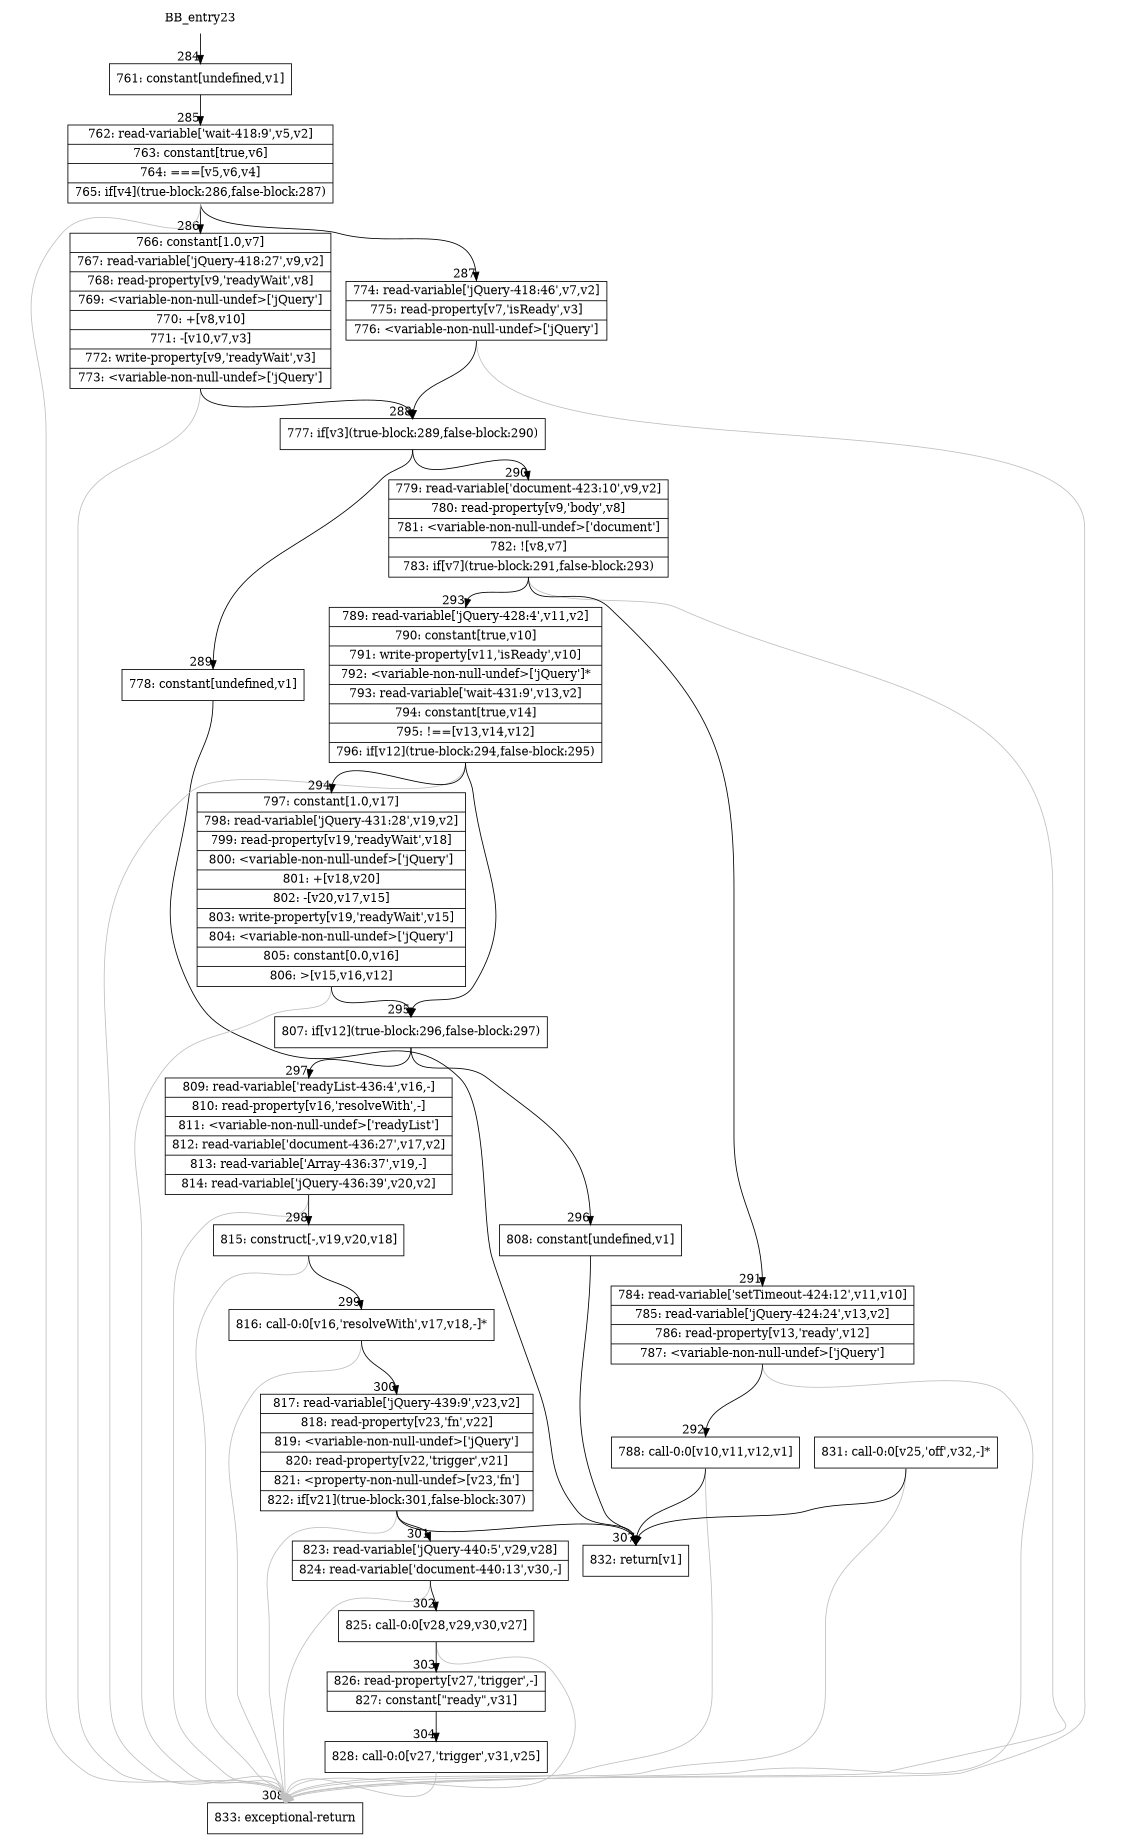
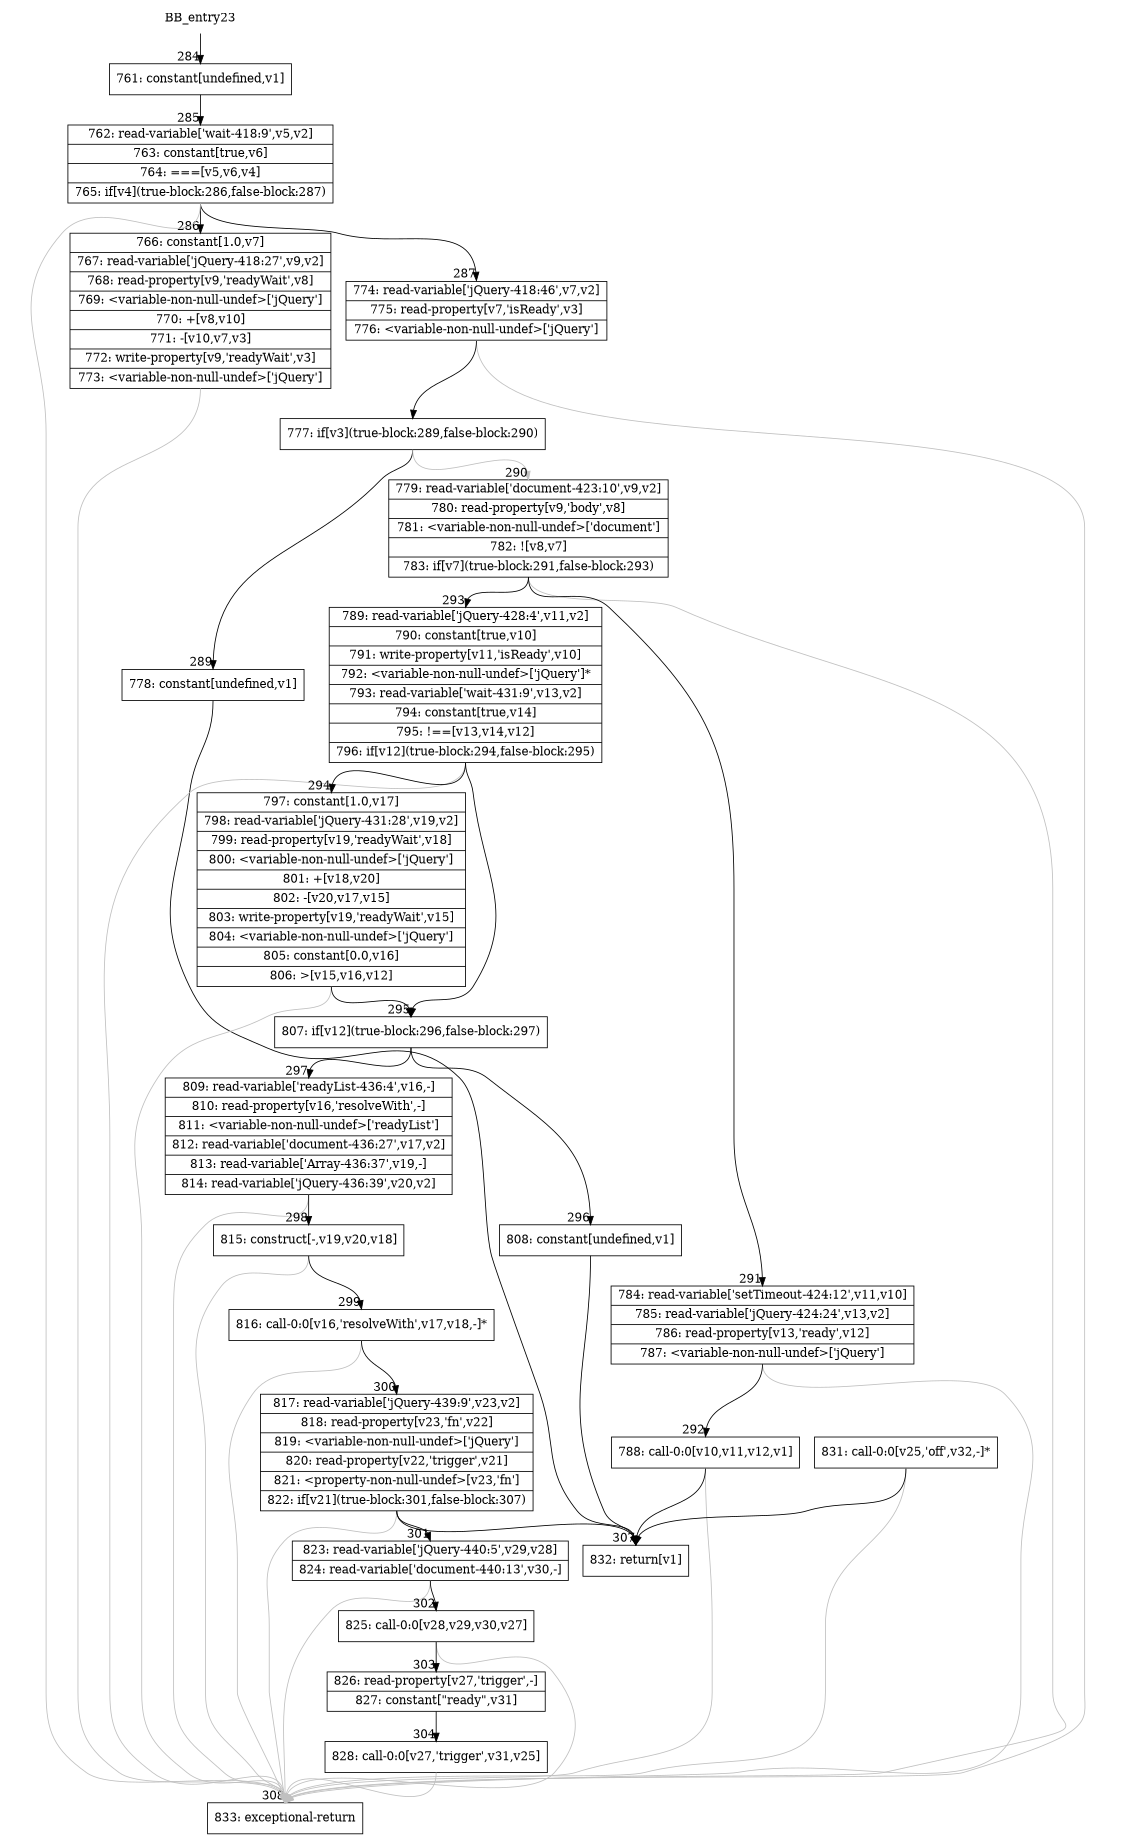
edge "766: constant[1.0,v7]" -> "777: if[v3](true-block:289,false-block:290)": removed
edge "777: if[v3](true-block:289,false-block:290)" -> "779: read-variable['document-423:10',v9,v2]": color black -> gray
